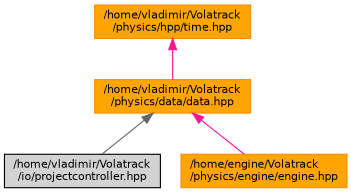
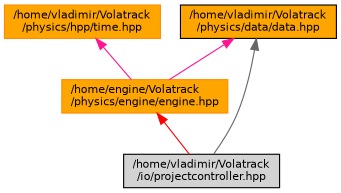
edge "/home/vladimir/Volatrack /physics/data/data.hpp" -> "/home/vladimir/Volatrack /physics/hpp/time.hpp": now "/home/engine/Volatrack /physics/engine/engine.hpp" -> "/home/vladimir/Volatrack /physics/hpp/time.hpp"
node "/home/vladimir/Volatrack /physics/data/data.hpp": color darkorange -> black
edge "/home/vladimir/Volatrack /io/projectcontroller.hpp" -> "/home/engine/Volatrack /physics/engine/engine.hpp": added
